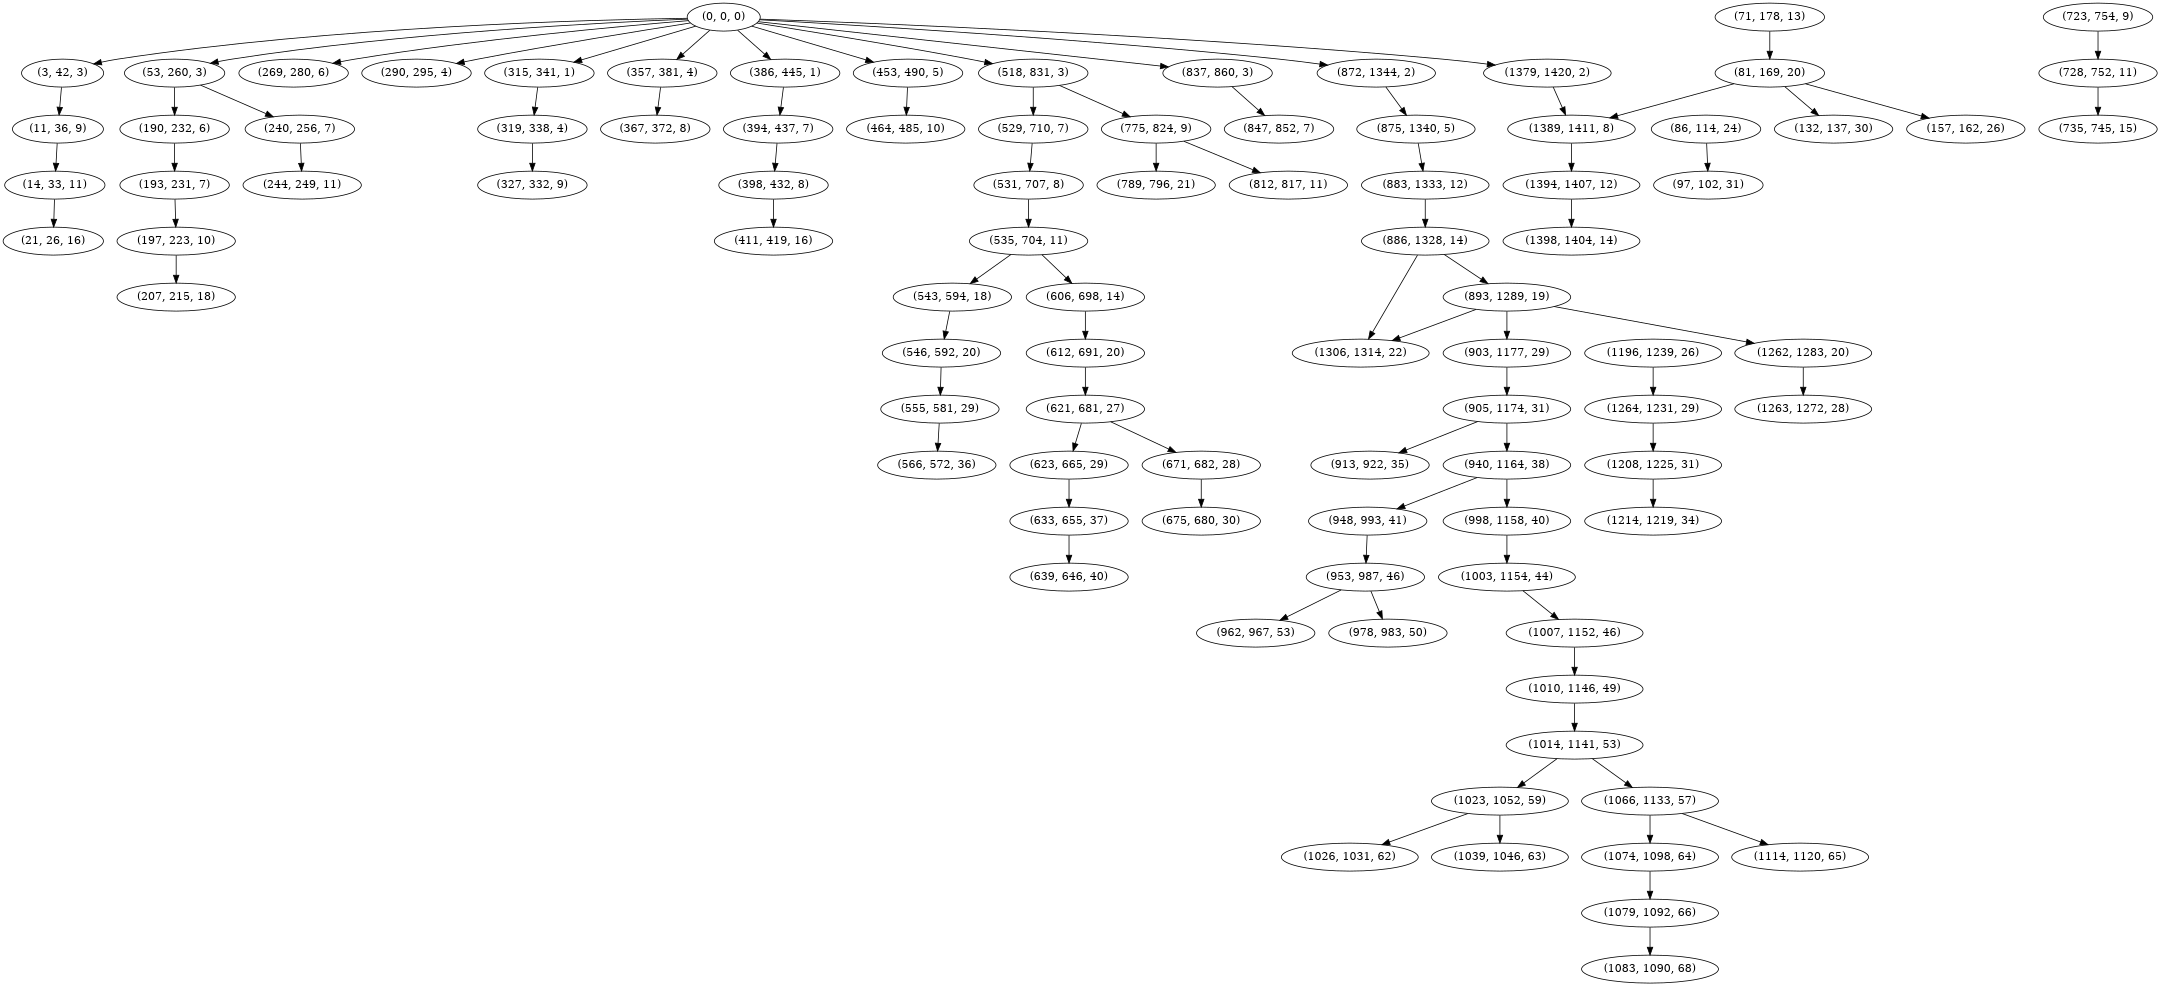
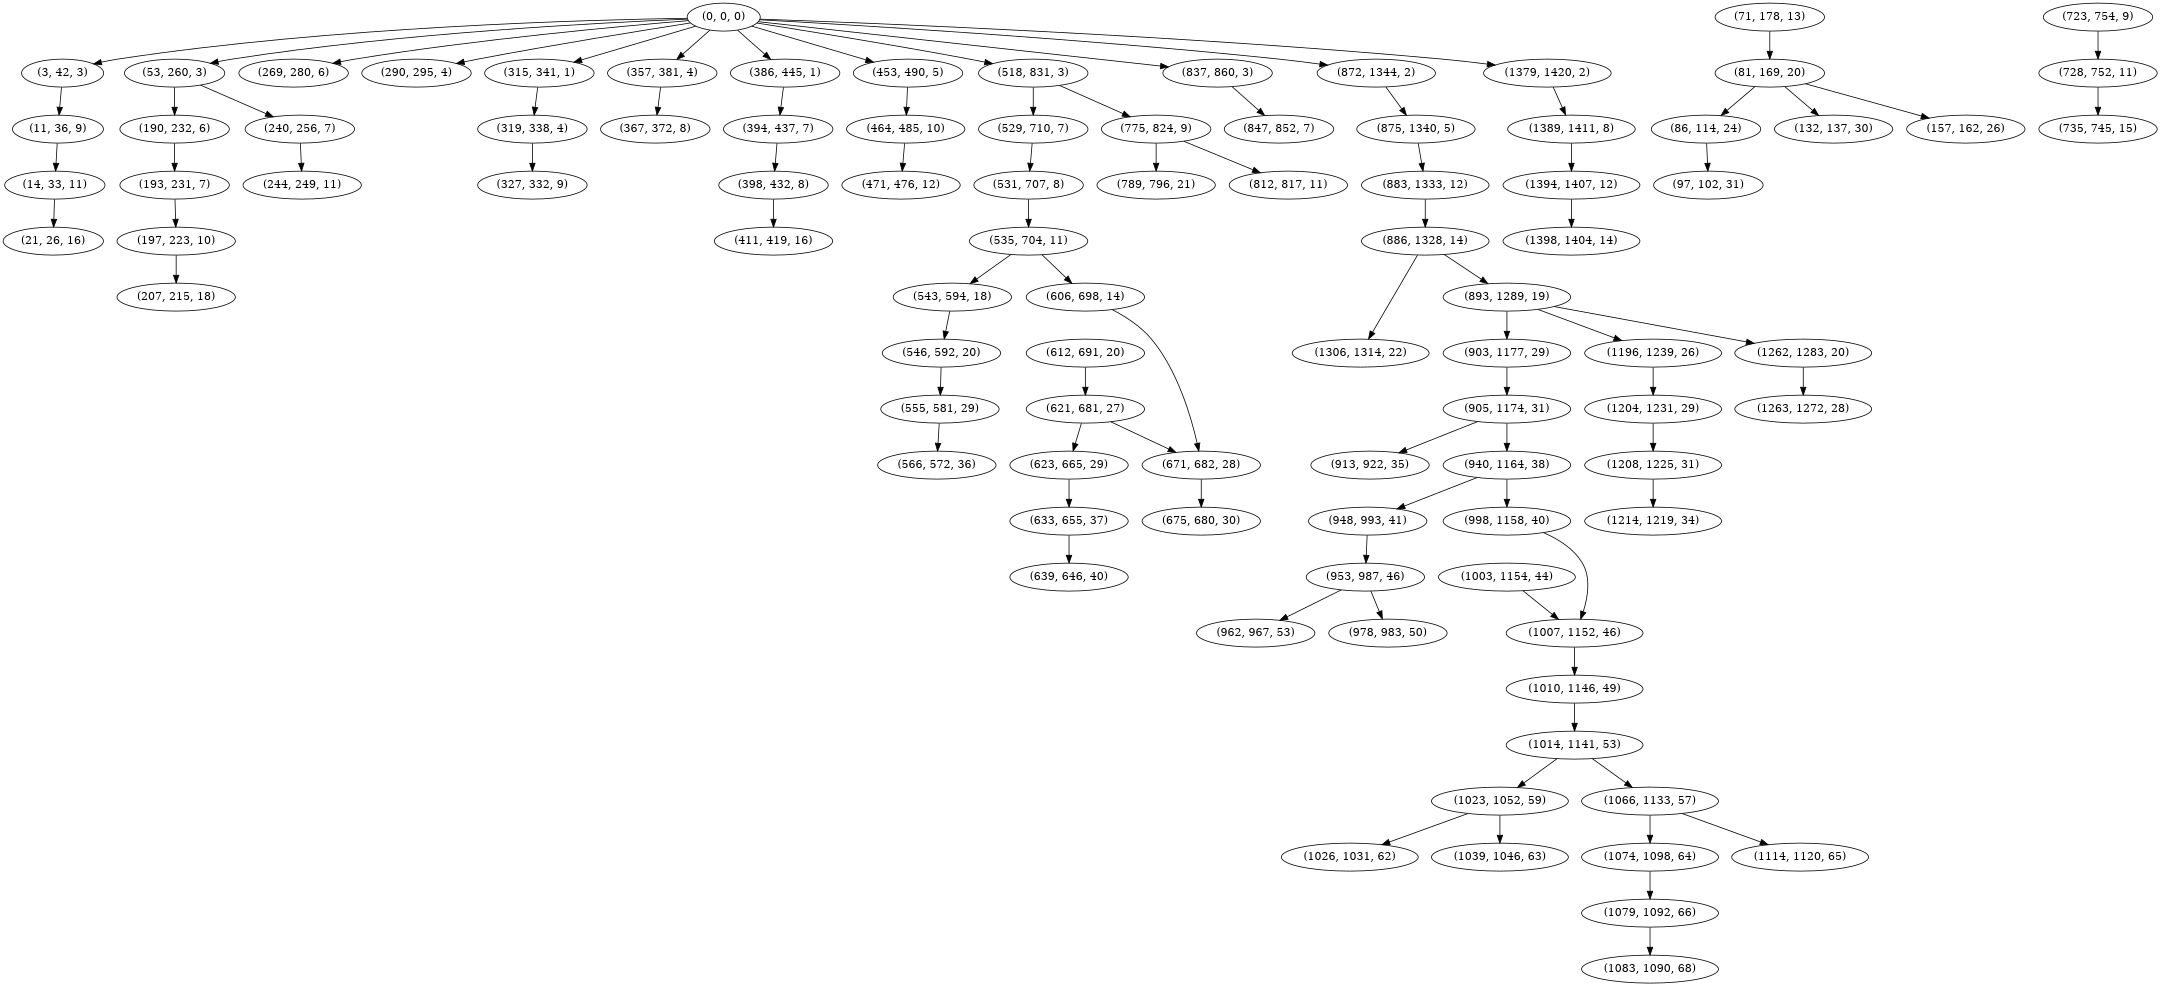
edge "(81, 169, 20)" -> "(1389, 1411, 8)": now "(81, 169, 20)" -> "(86, 114, 24)"
node "(471, 476, 12)": added
edge "(606, 698, 14)" -> "(612, 691, 20)": now "(606, 698, 14)" -> "(671, 682, 28)"
edge "(893, 1289, 19)" -> "(1306, 1314, 22)": now "(893, 1289, 19)" -> "(1196, 1239, 26)"
node "(1264, 1231, 29)": label "(1264, 1231, 29)" -> "(1204, 1231, 29)"
edge "(998, 1158, 40)" -> "(1003, 1154, 44)": now "(998, 1158, 40)" -> "(1007, 1152, 46)"
